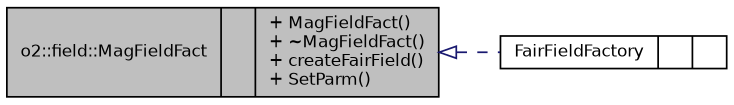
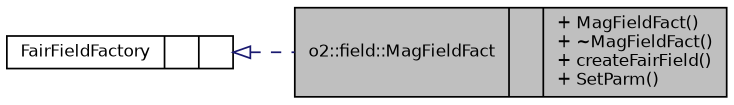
edge "FairFieldFactory" -> "o2::field::MagFieldFact": reversed
